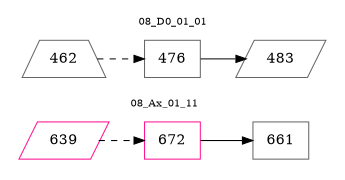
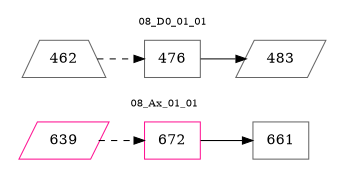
cluster "08_Ax_01_11": label "08_Ax_01_11" -> "08_Ax_01_01"
